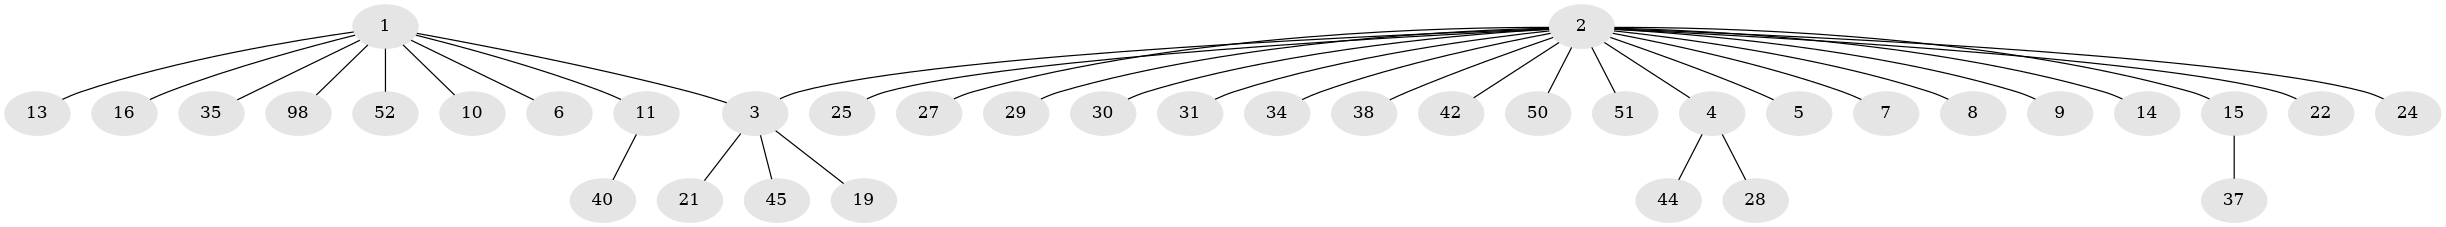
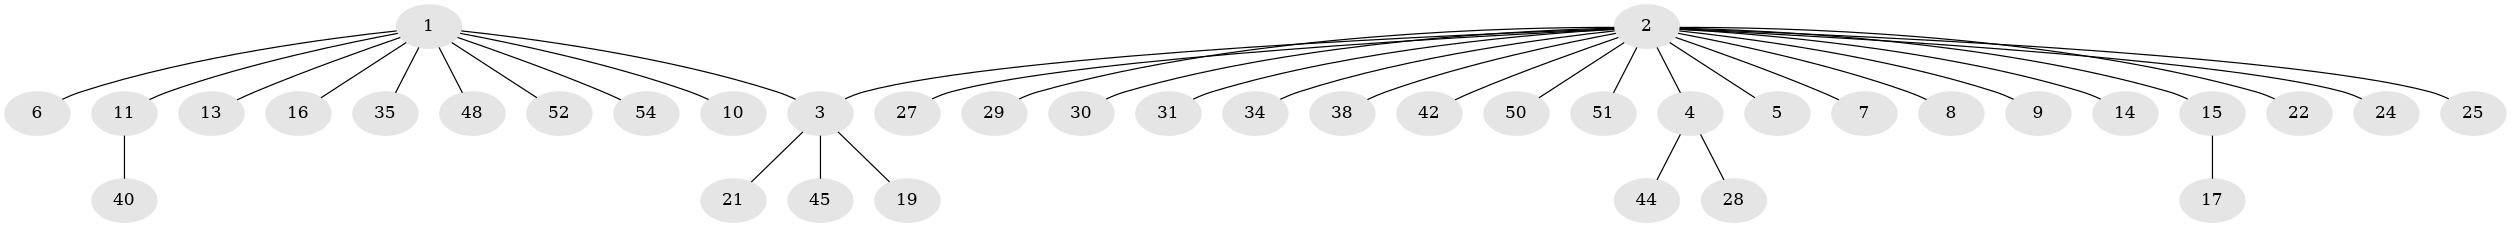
node "98": label "98" -> "48"
node "54": added
node "37": label "37" -> "17"
